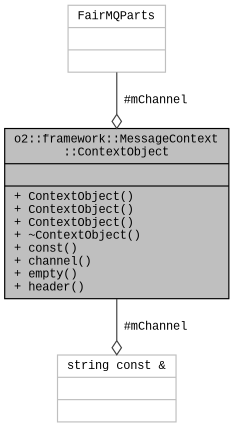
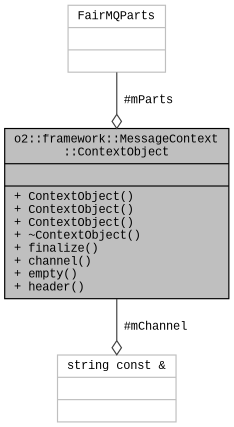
edge "FairMQParts" -> "o2::framework::MessageContext": label " #mChannel" -> " #mParts"
node "o2::framework::MessageContext": text "+ const()" -> "+ finalize()"
